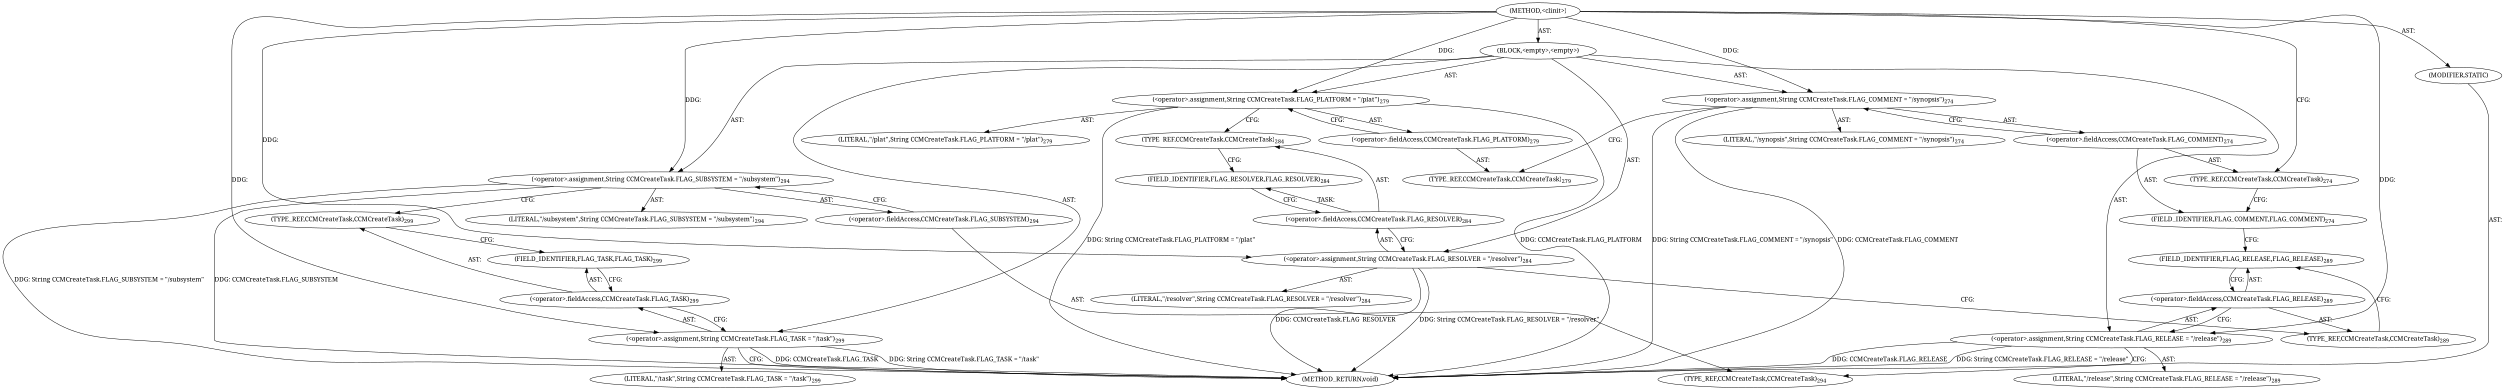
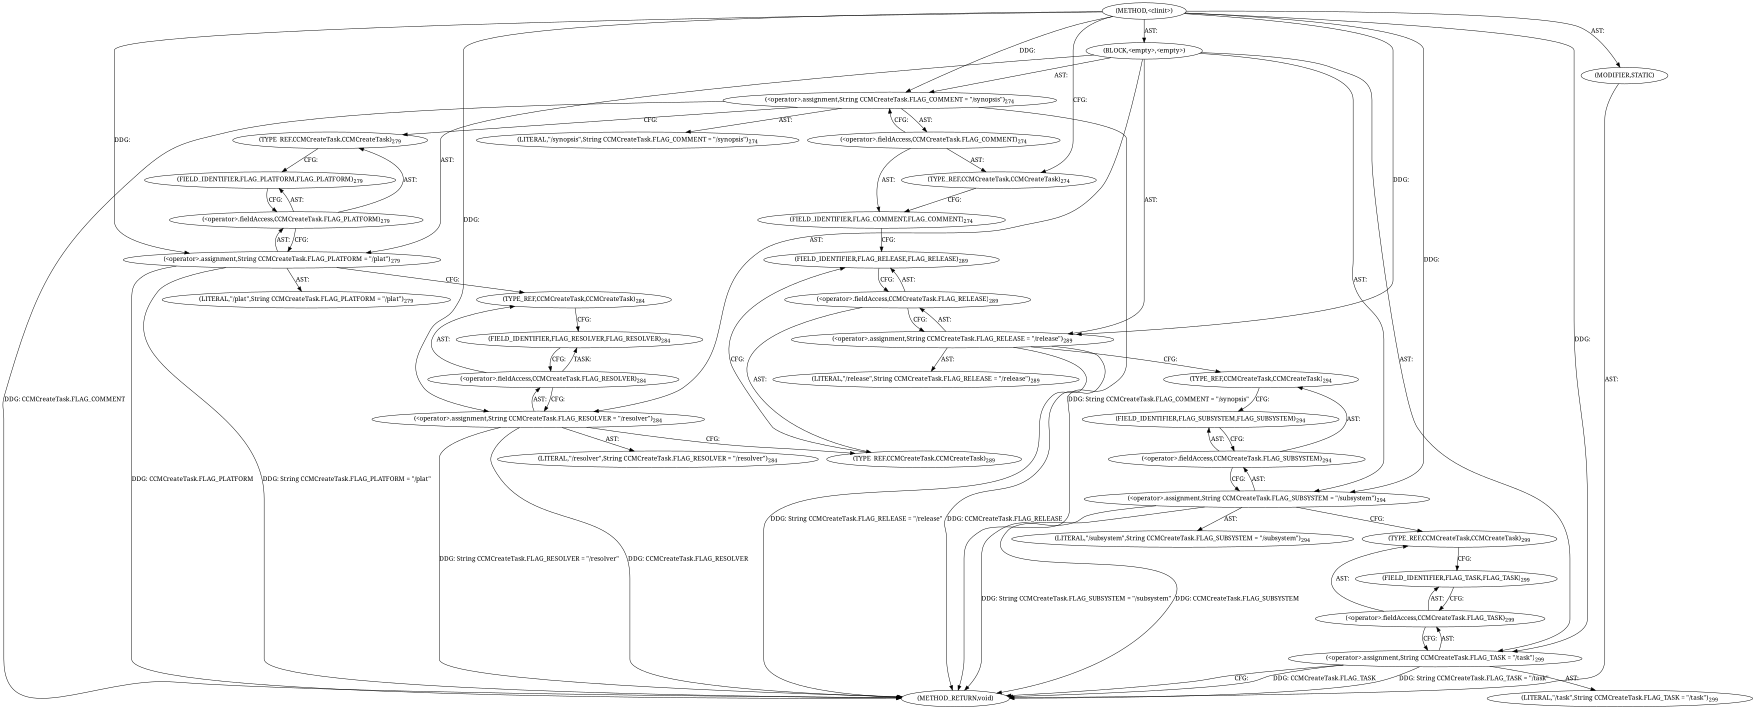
node "(FIELD_IDENTIFIER,FLAG_PLATFORM,FLAG_PLATFORM)": added
node "(FIELD_IDENTIFIER,FLAG_SUBSYSTEM,FLAG_SUBSYSTEM)": added
